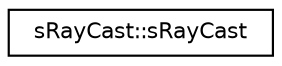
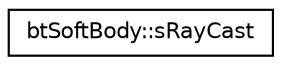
node "sRayCast::sRayCast": label "sRayCast::sRayCast" -> "btSoftBody::sRayCast"
